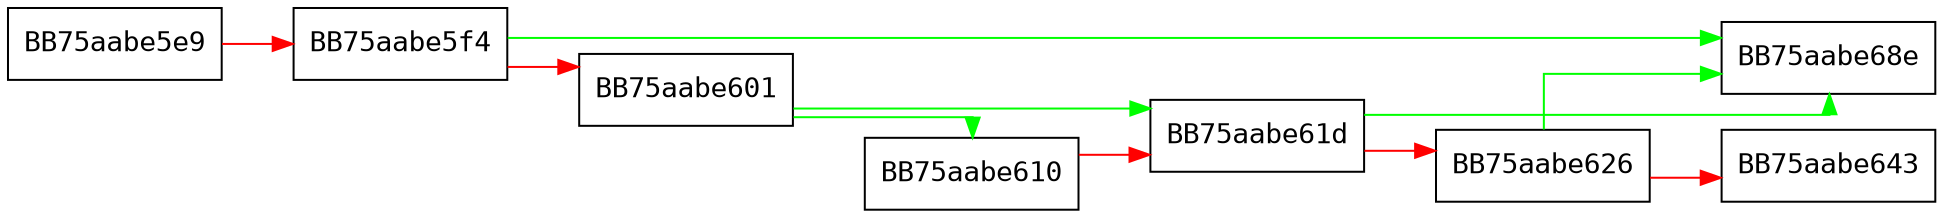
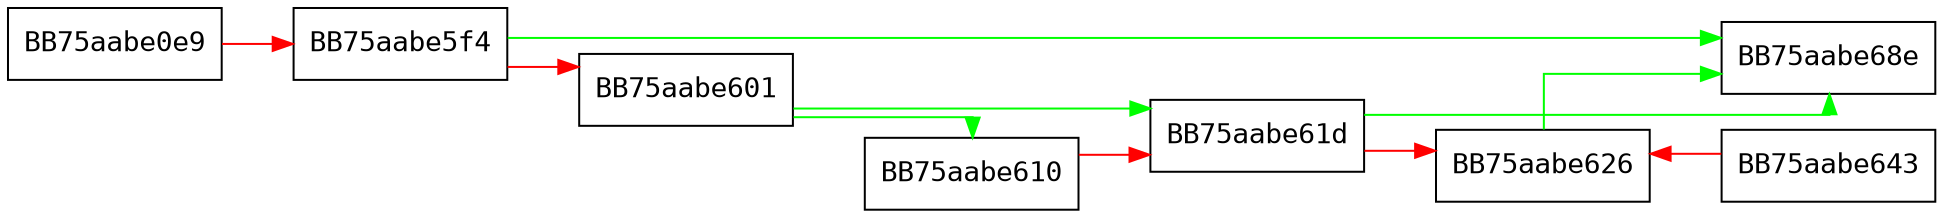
node "BB75aabe5e9": label "BB75aabe5e9" -> "BB75aabe0e9"
edge "BB75aabe626" -> "BB75aabe643": reversed
